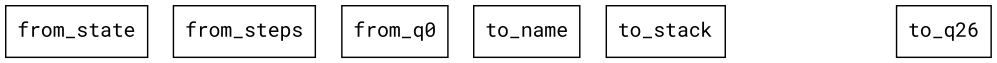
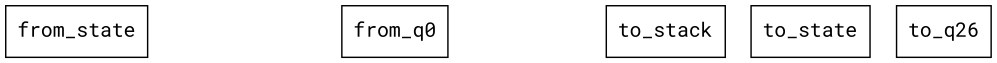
node "from_steps": removed
node "to_name": removed
node "to_state": added
